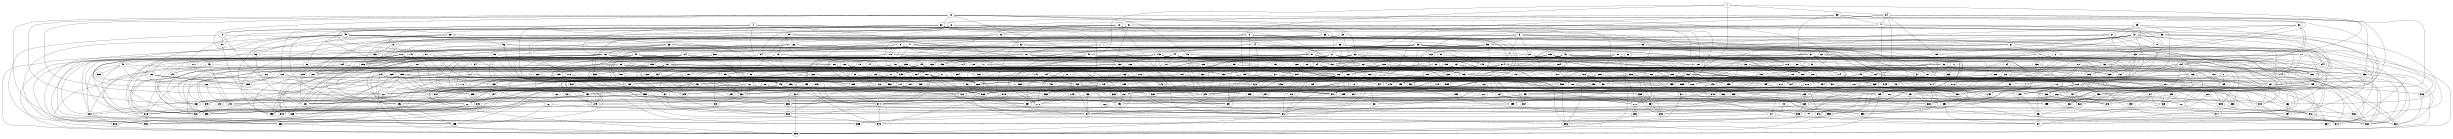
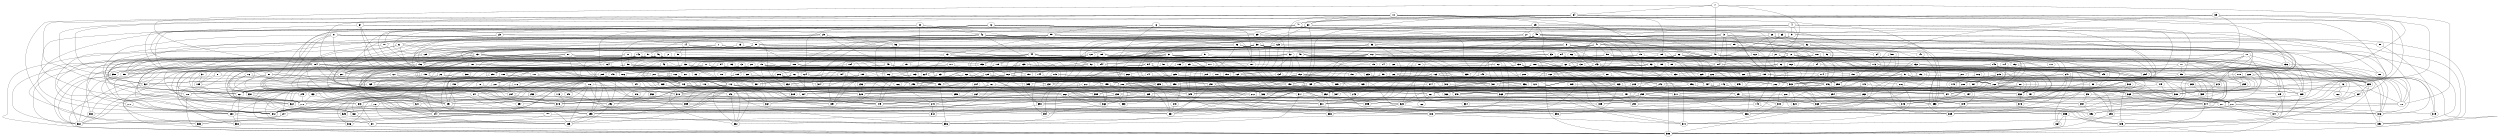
node "270": added
